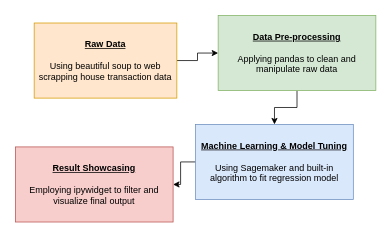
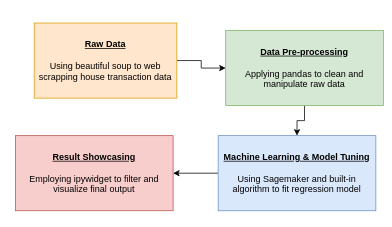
node "Data Pre-processing Applying pandas to clean and manipulate raw data": moved (297, 53) -> (304, 68)
node "Machine Learning & Model Tuning Using Sagemaker and built-in algorithm to fit regression model": moved (274, 162) -> (297, 173)
node "Result Showcasing Employing ipywidget to filter and visualize final output": moved (94, 184) -> (94, 173)
